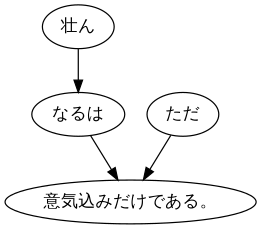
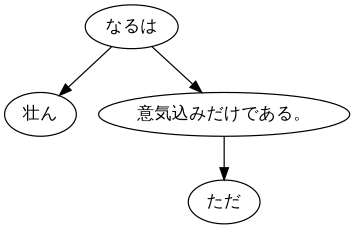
edge "壮ん" -> "なるは": reversed
edge "ただ" -> "意気込みだけである。": reversed
